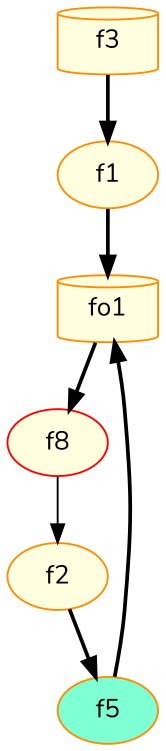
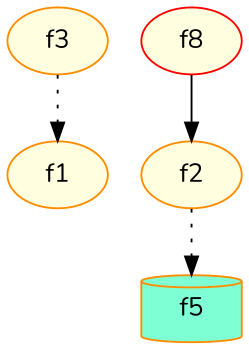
node "f3": shape cylinder -> ellipse
edge "f3" -> "f1": style bold -> dotted
node "fo1": removed
edge "f2" -> "f5": style bold -> dotted
node "f5": shape ellipse -> cylinder
